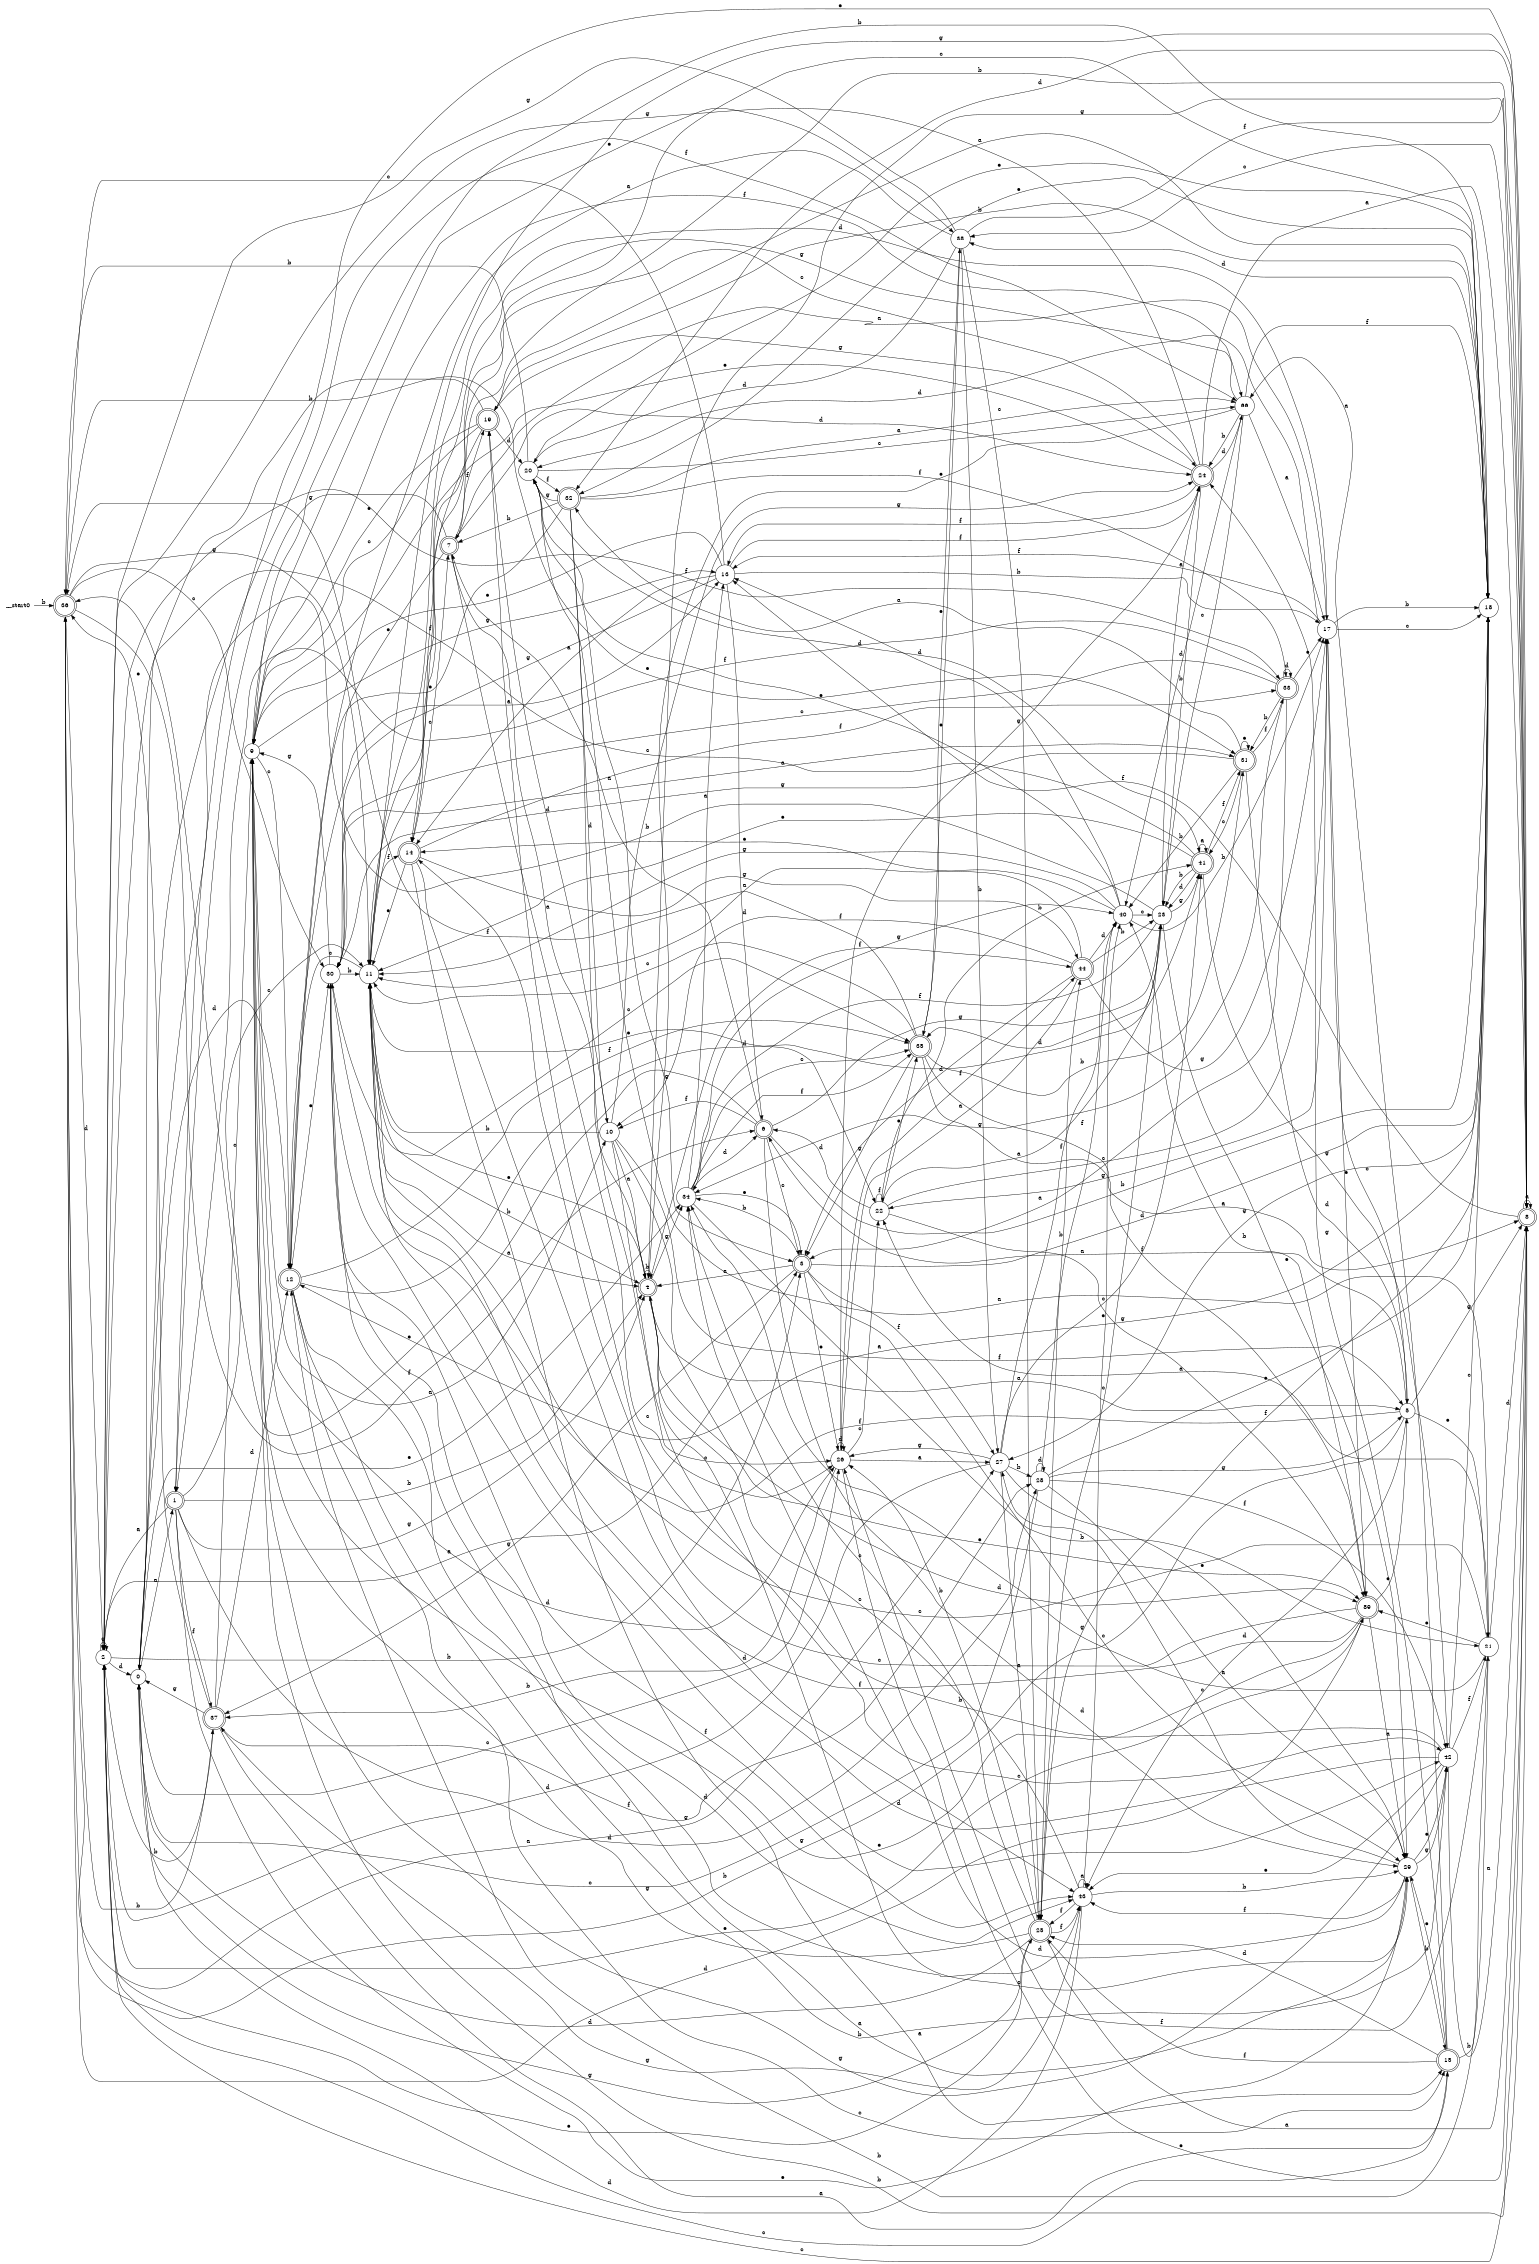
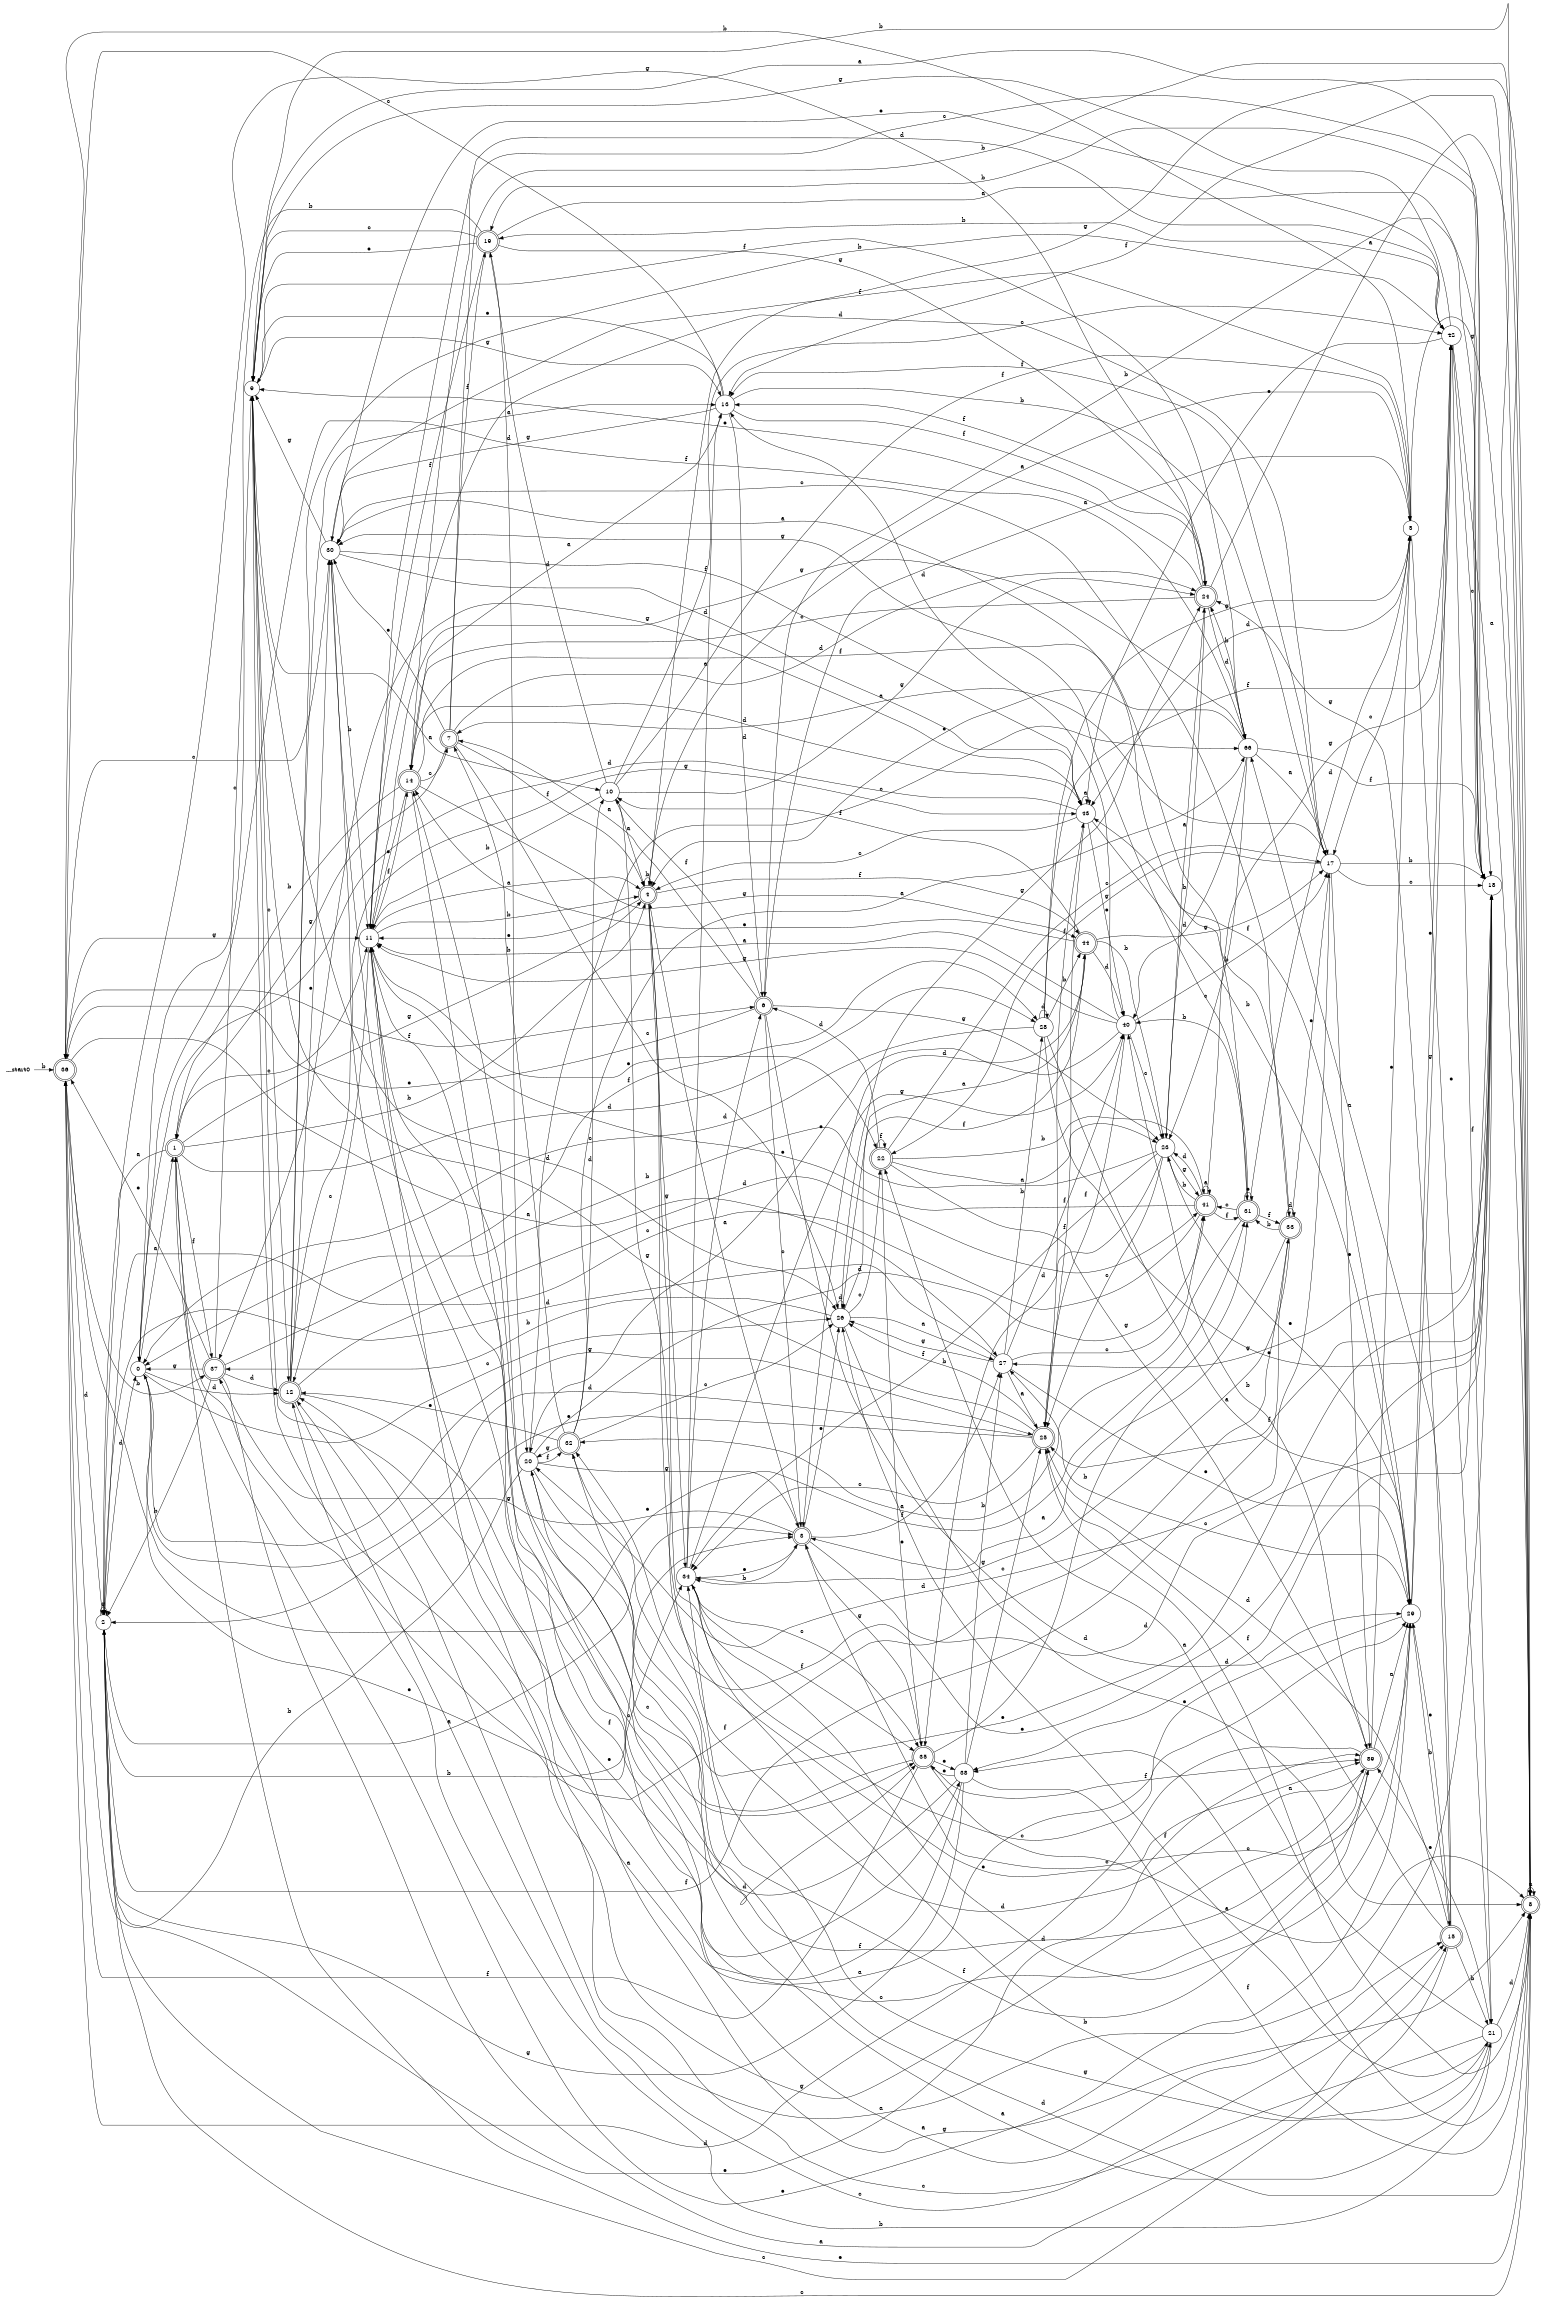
edge "9" -> "18": label "b" -> "a"
edge "32" -> "33": now "32" -> "89"
edge "7" -> "4": label "a" -> "f"
edge "14" -> "1": added, label "b"
node "22": shape circle -> doublecircle
